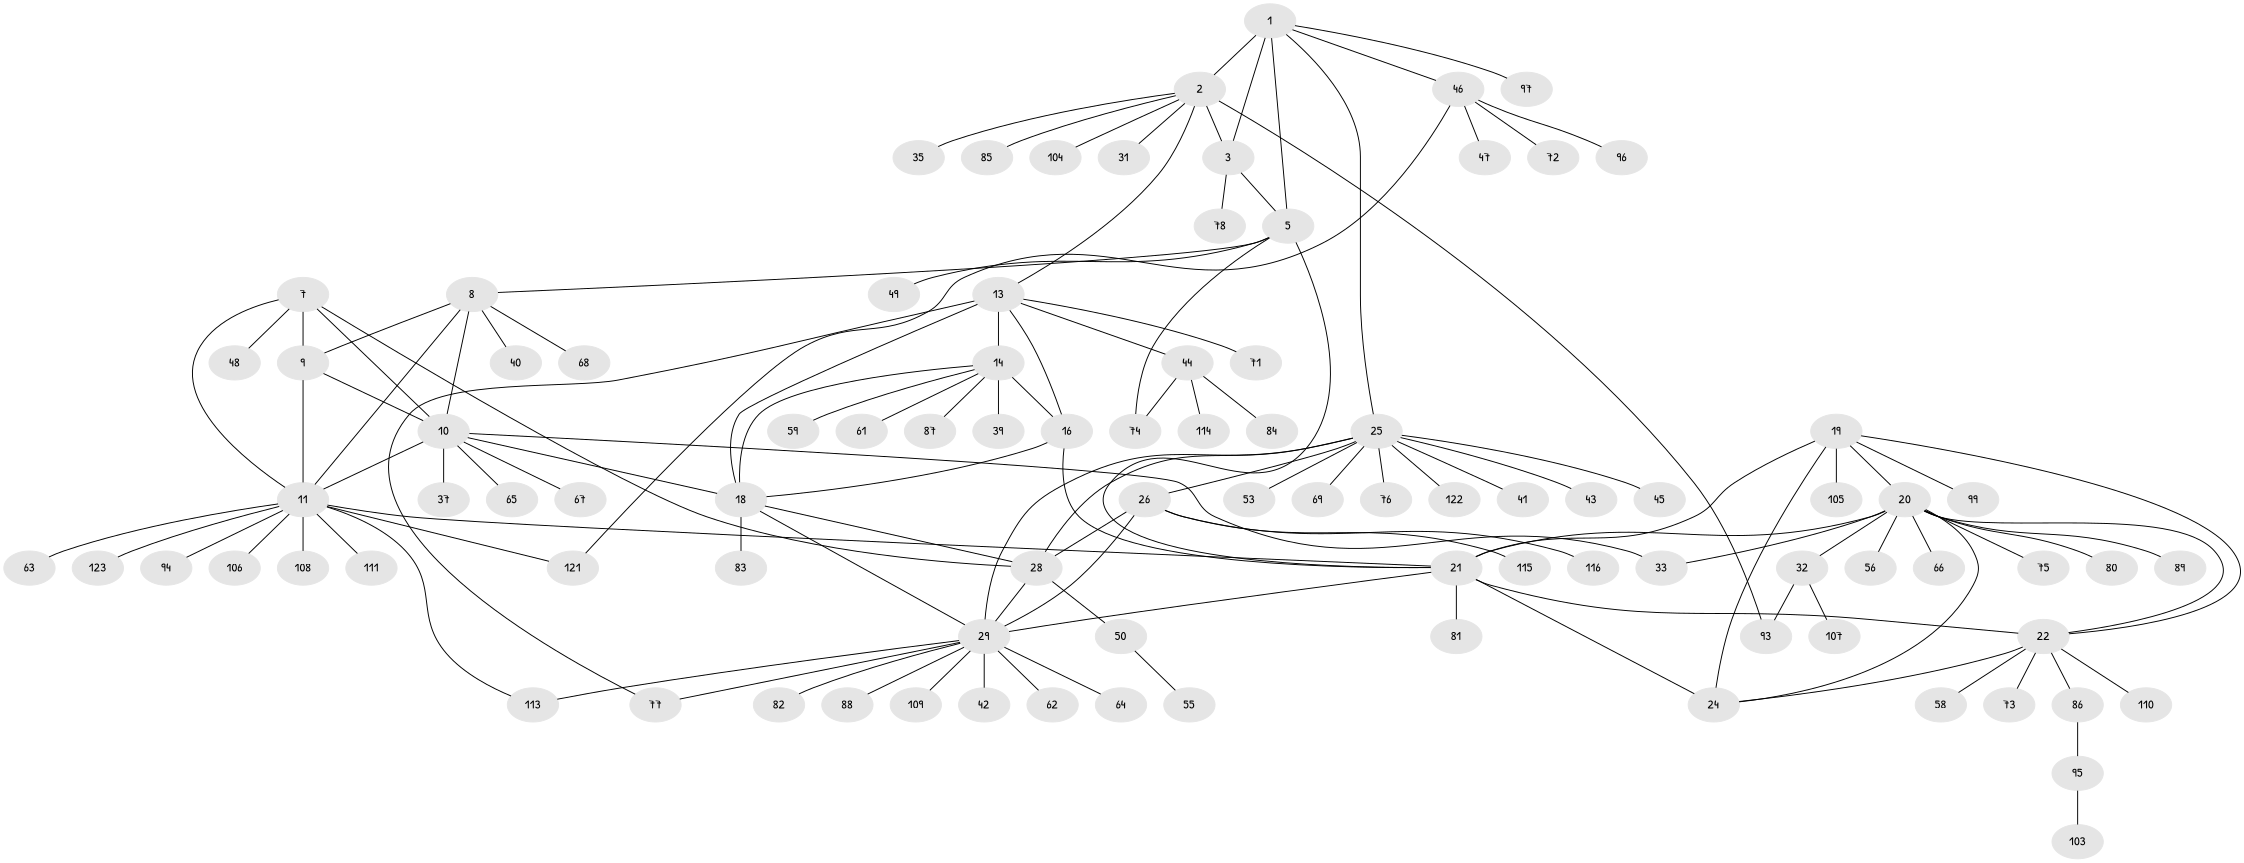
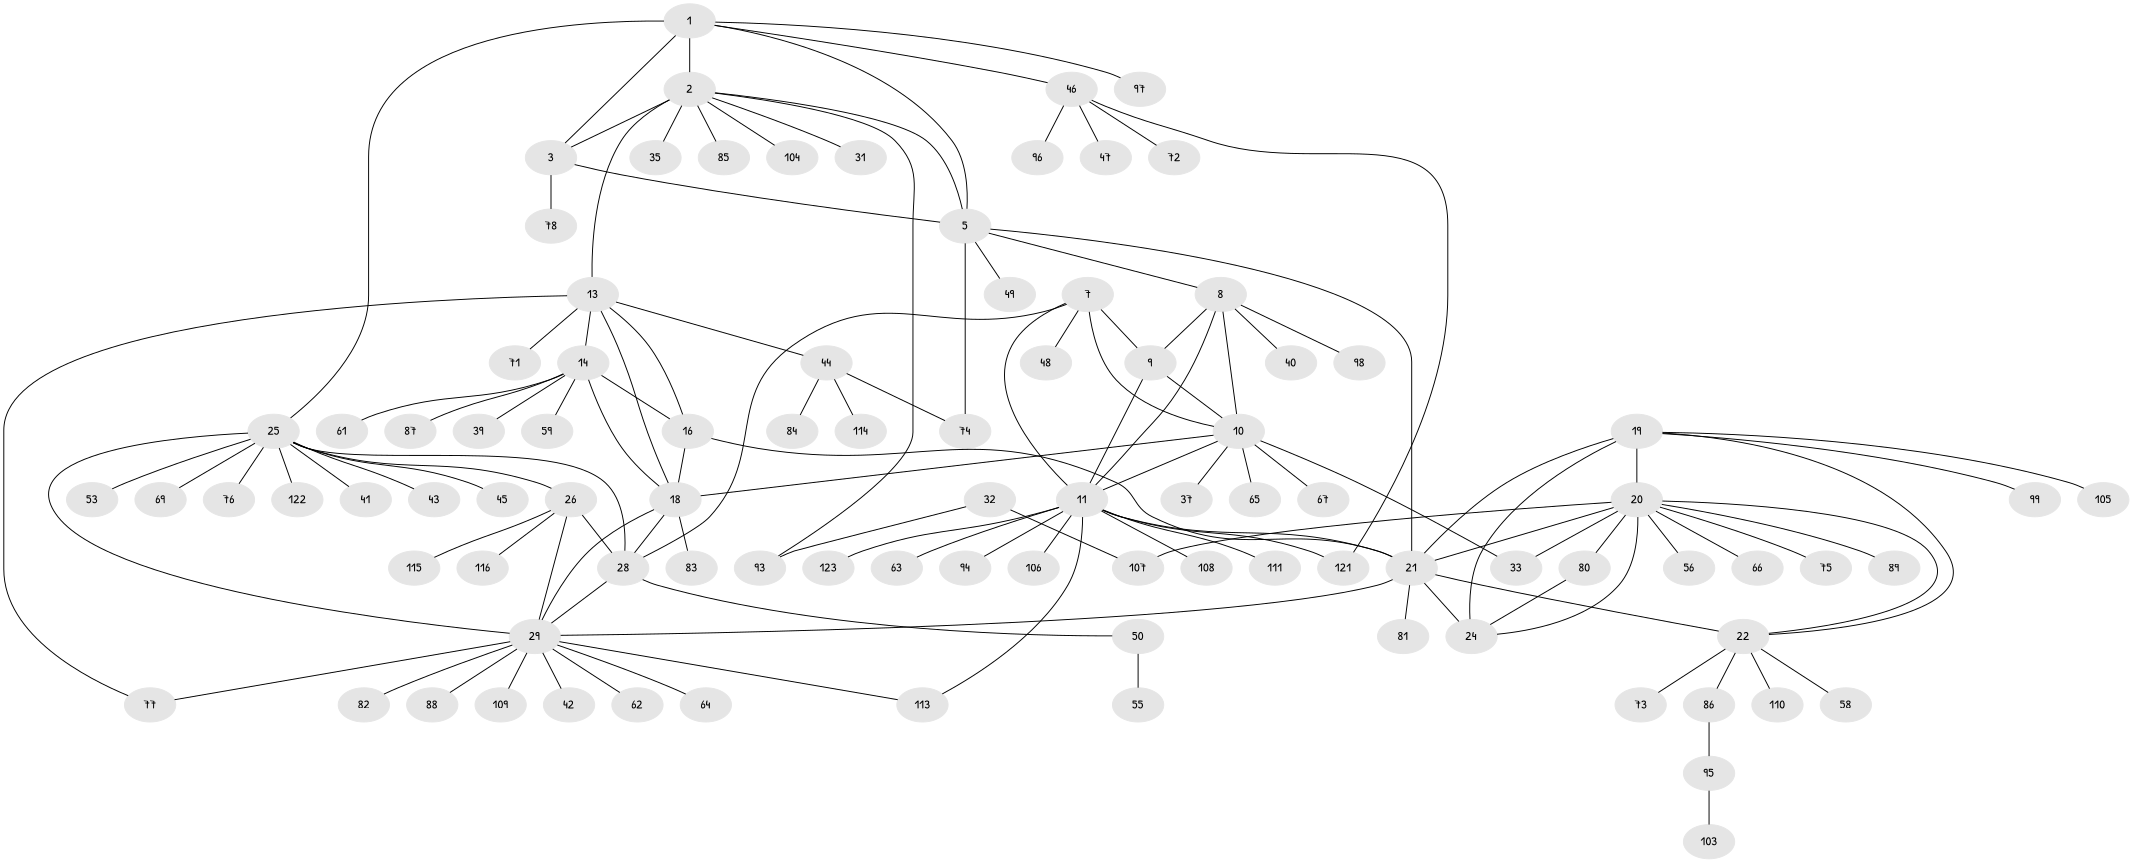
edge "2" -- "5": added
node "68": label "68" -> "98"
edge "20" -- "32": now "20" -- "107"
edge "22" -- "24": now "80" -- "24"
